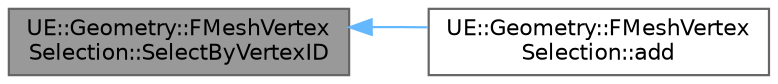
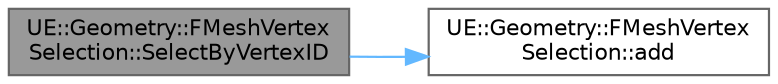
edge "UE::Geometry::FMeshVertex Selection::add" -> "UE::Geometry::FMeshVertex Selection::SelectByVertexID": reversed
